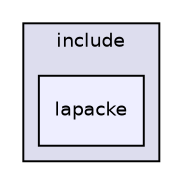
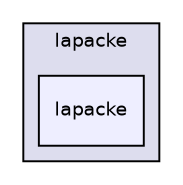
cluster "include": label "include" -> "lapacke"
